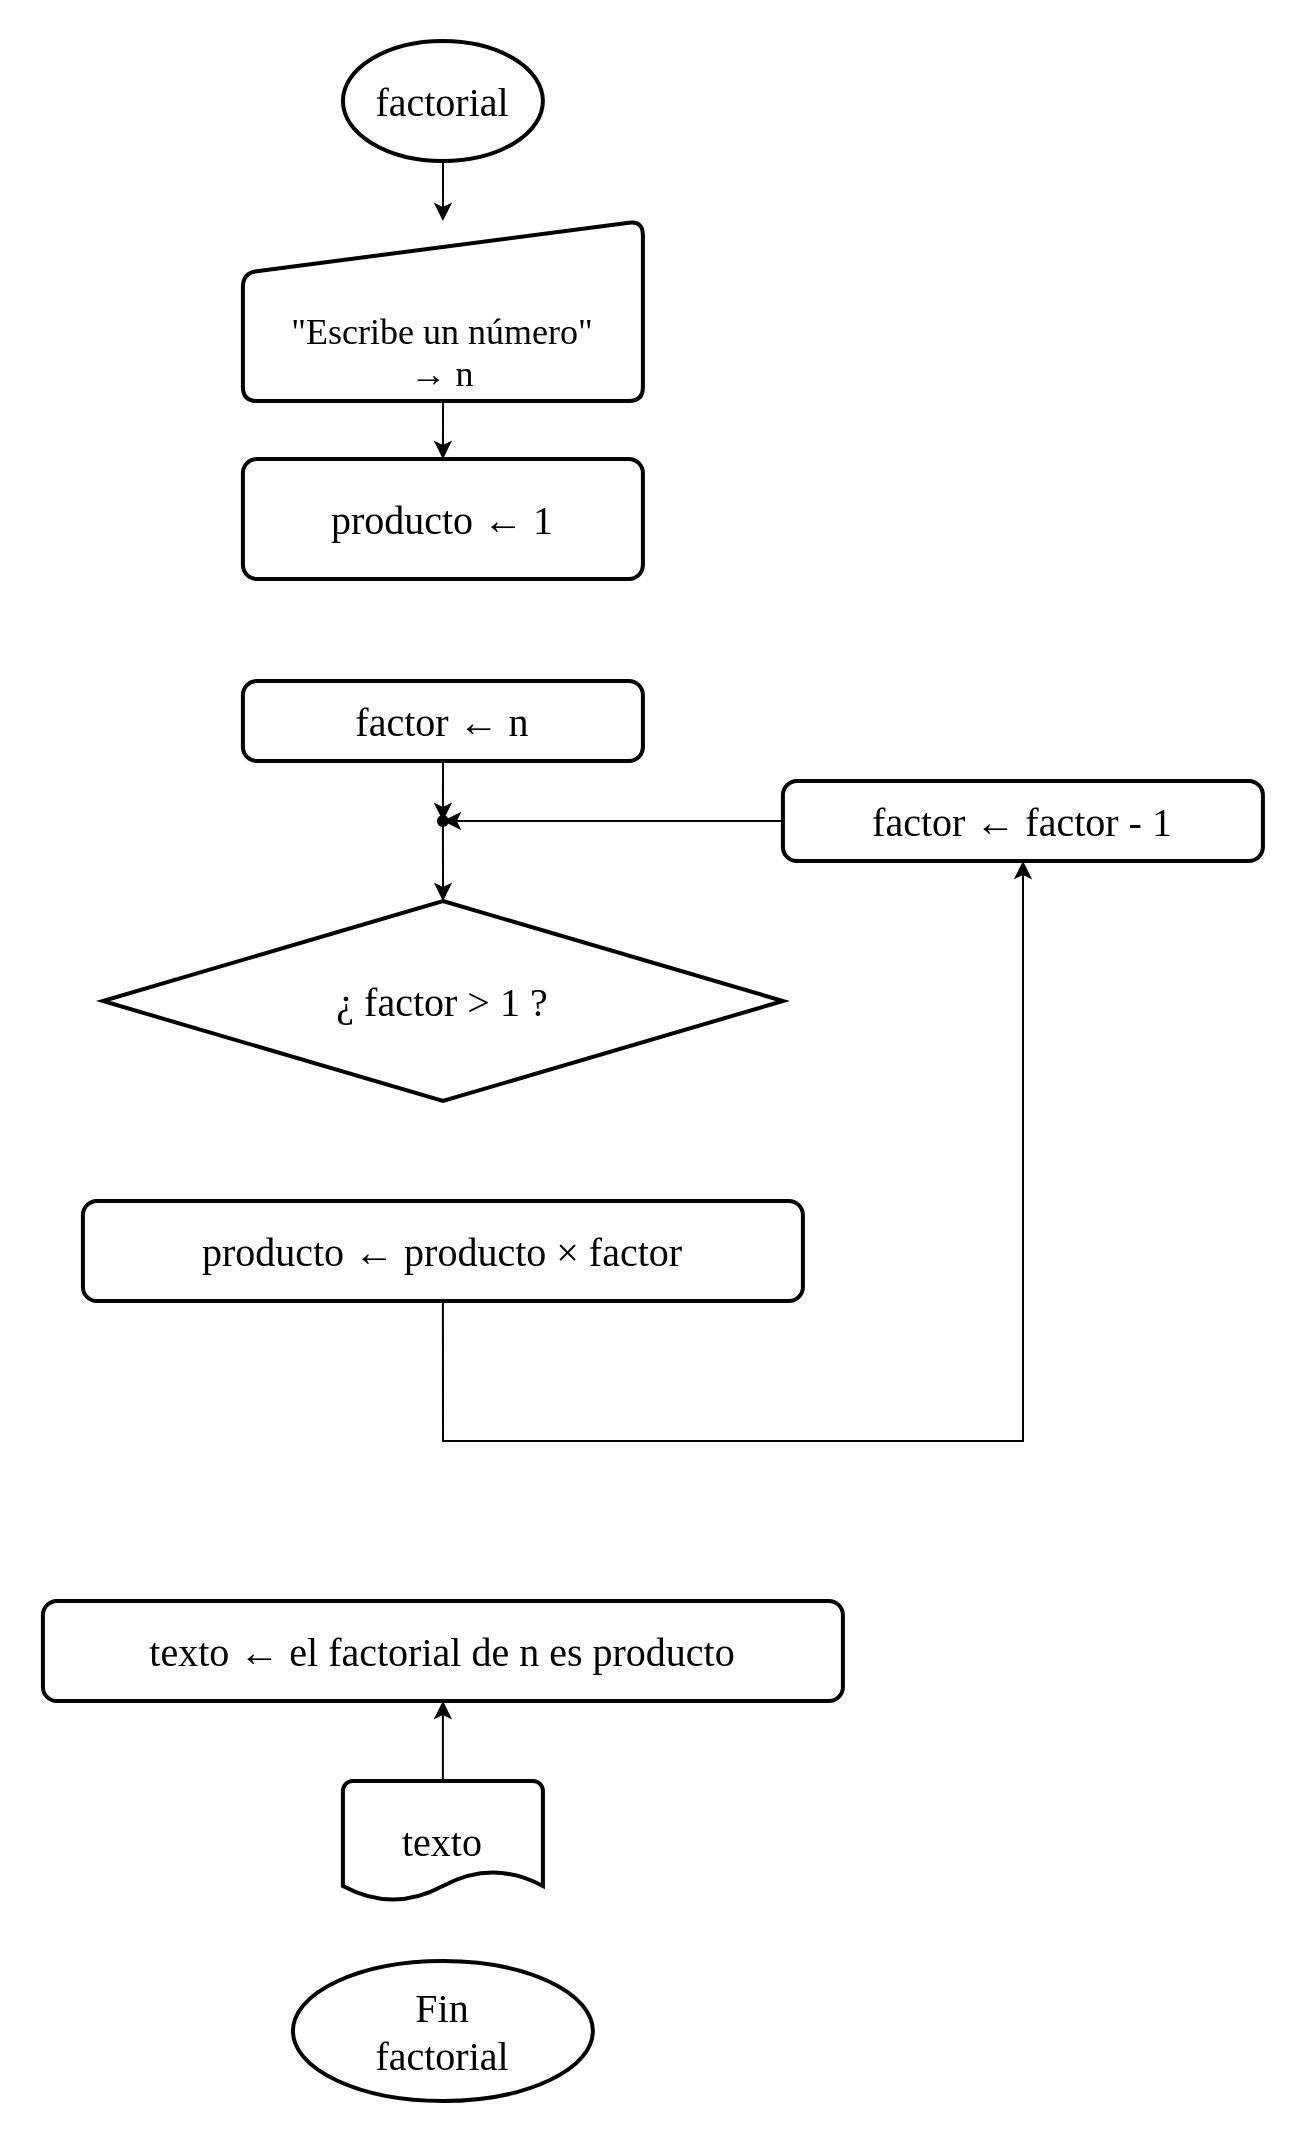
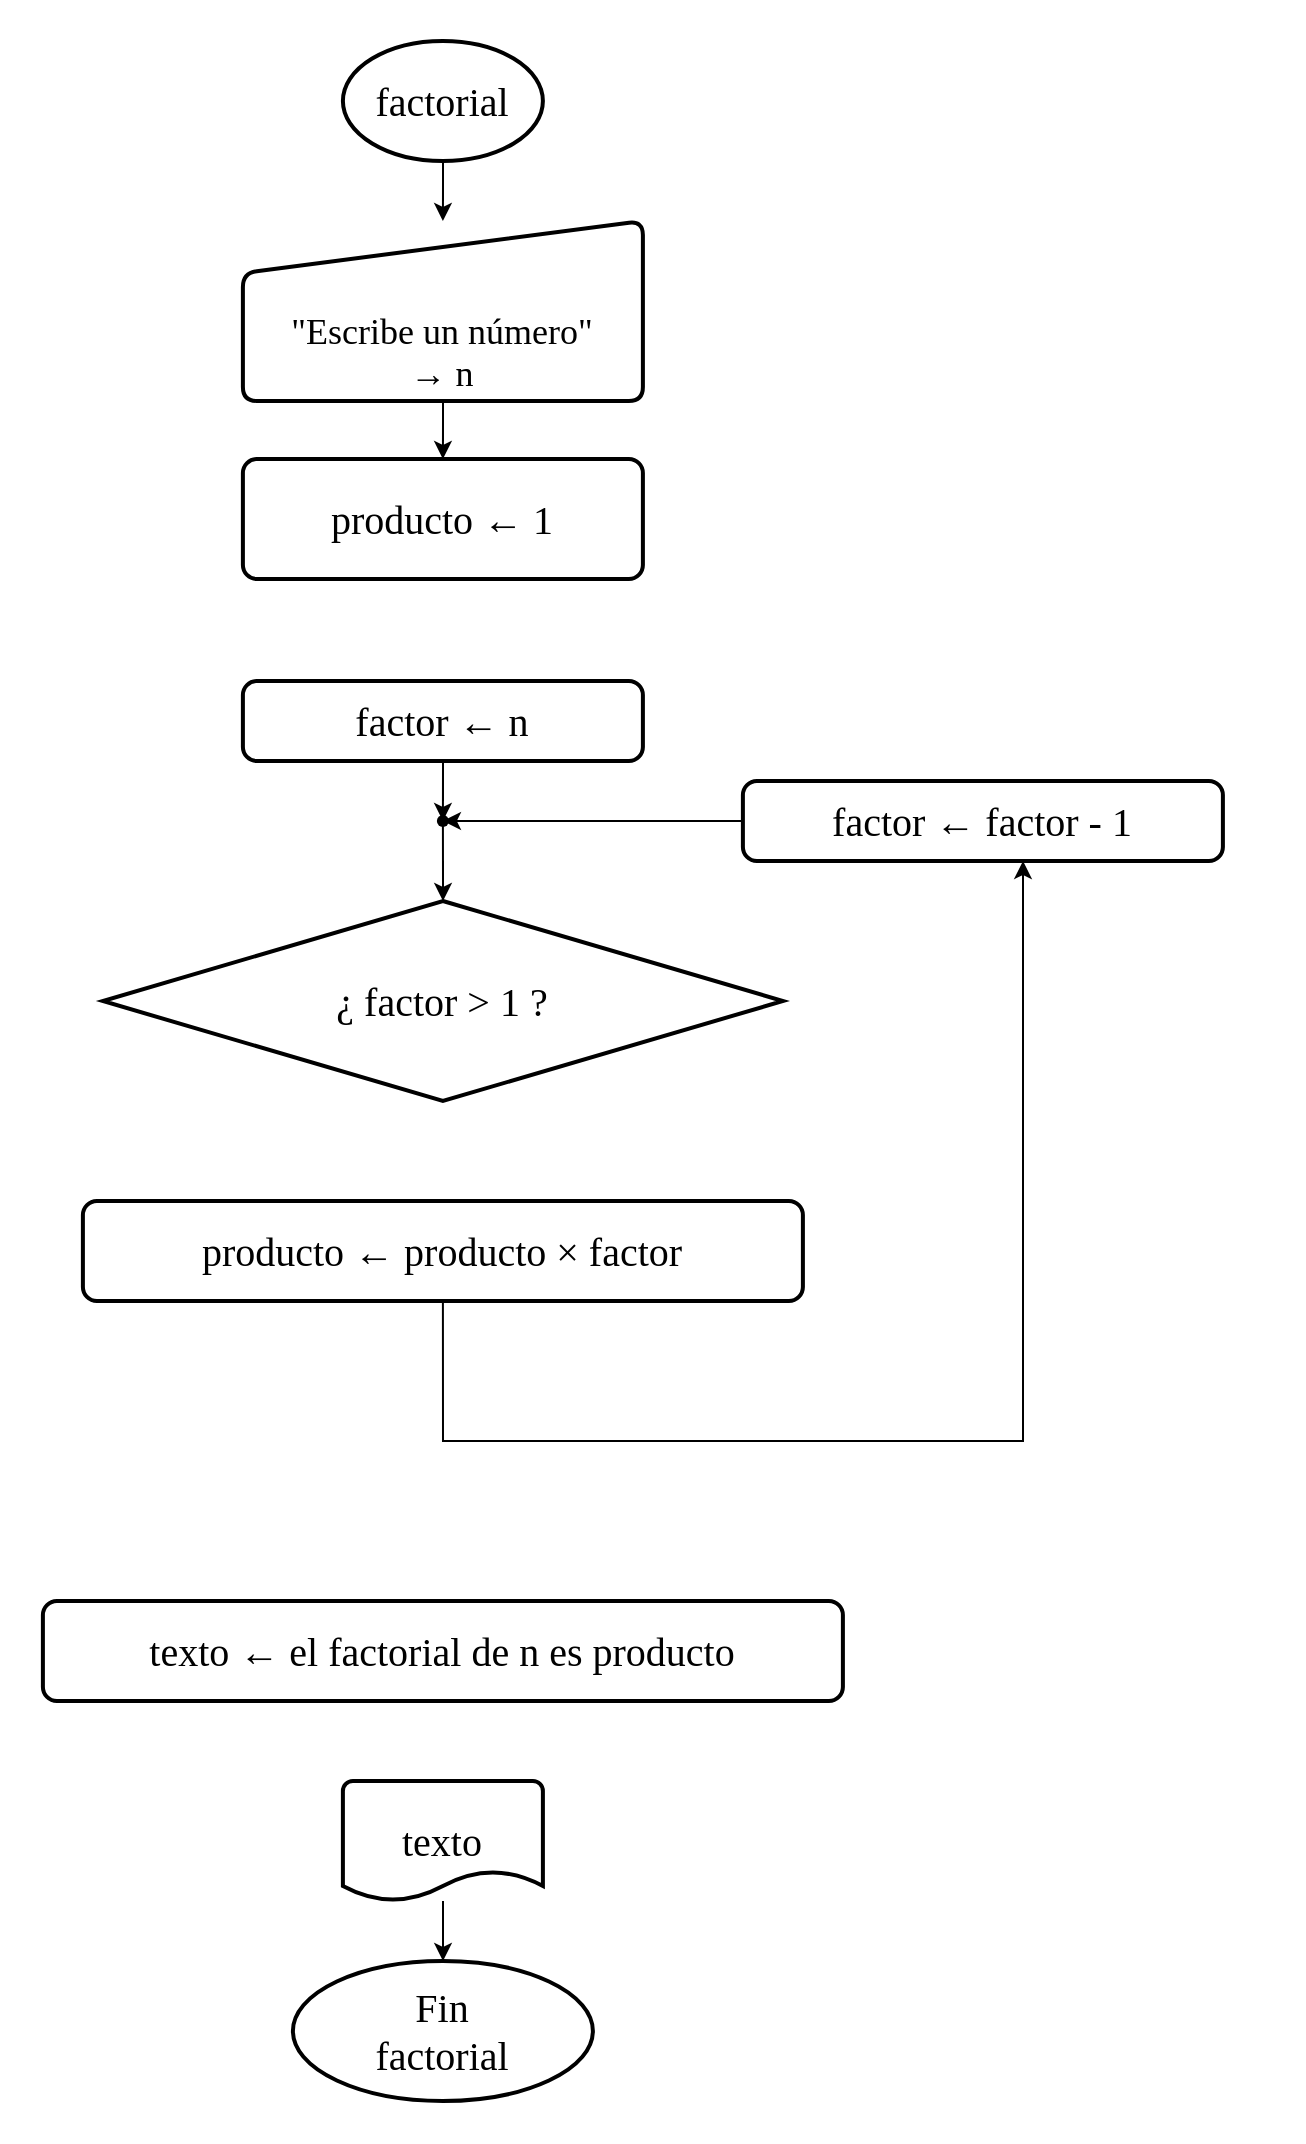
node "factor ← factor - 1": moved (1023, 821) -> (983, 821)
edge "texto" -> "texto ← el factorial de n es producto": now "texto" -> "Fin factorial"
